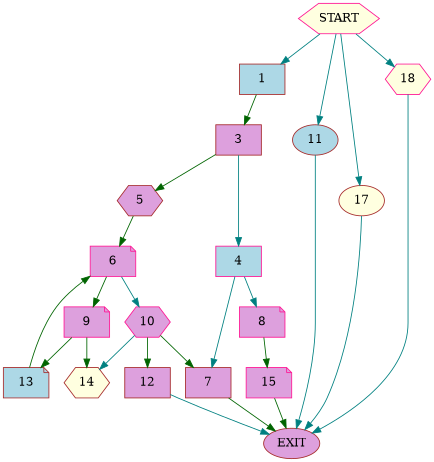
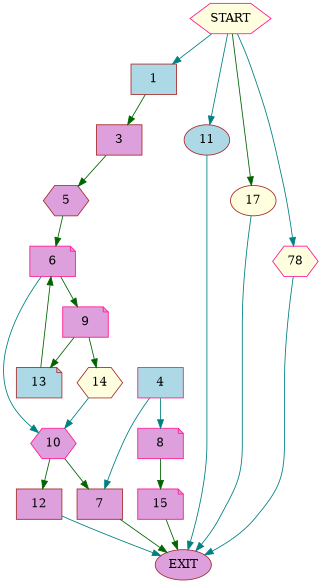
node "18": label "18" -> "78"
edge "START" -> "17": color teal -> darkgreen
edge "3" -> "4": removed
edge "10" -> "14": reversed
